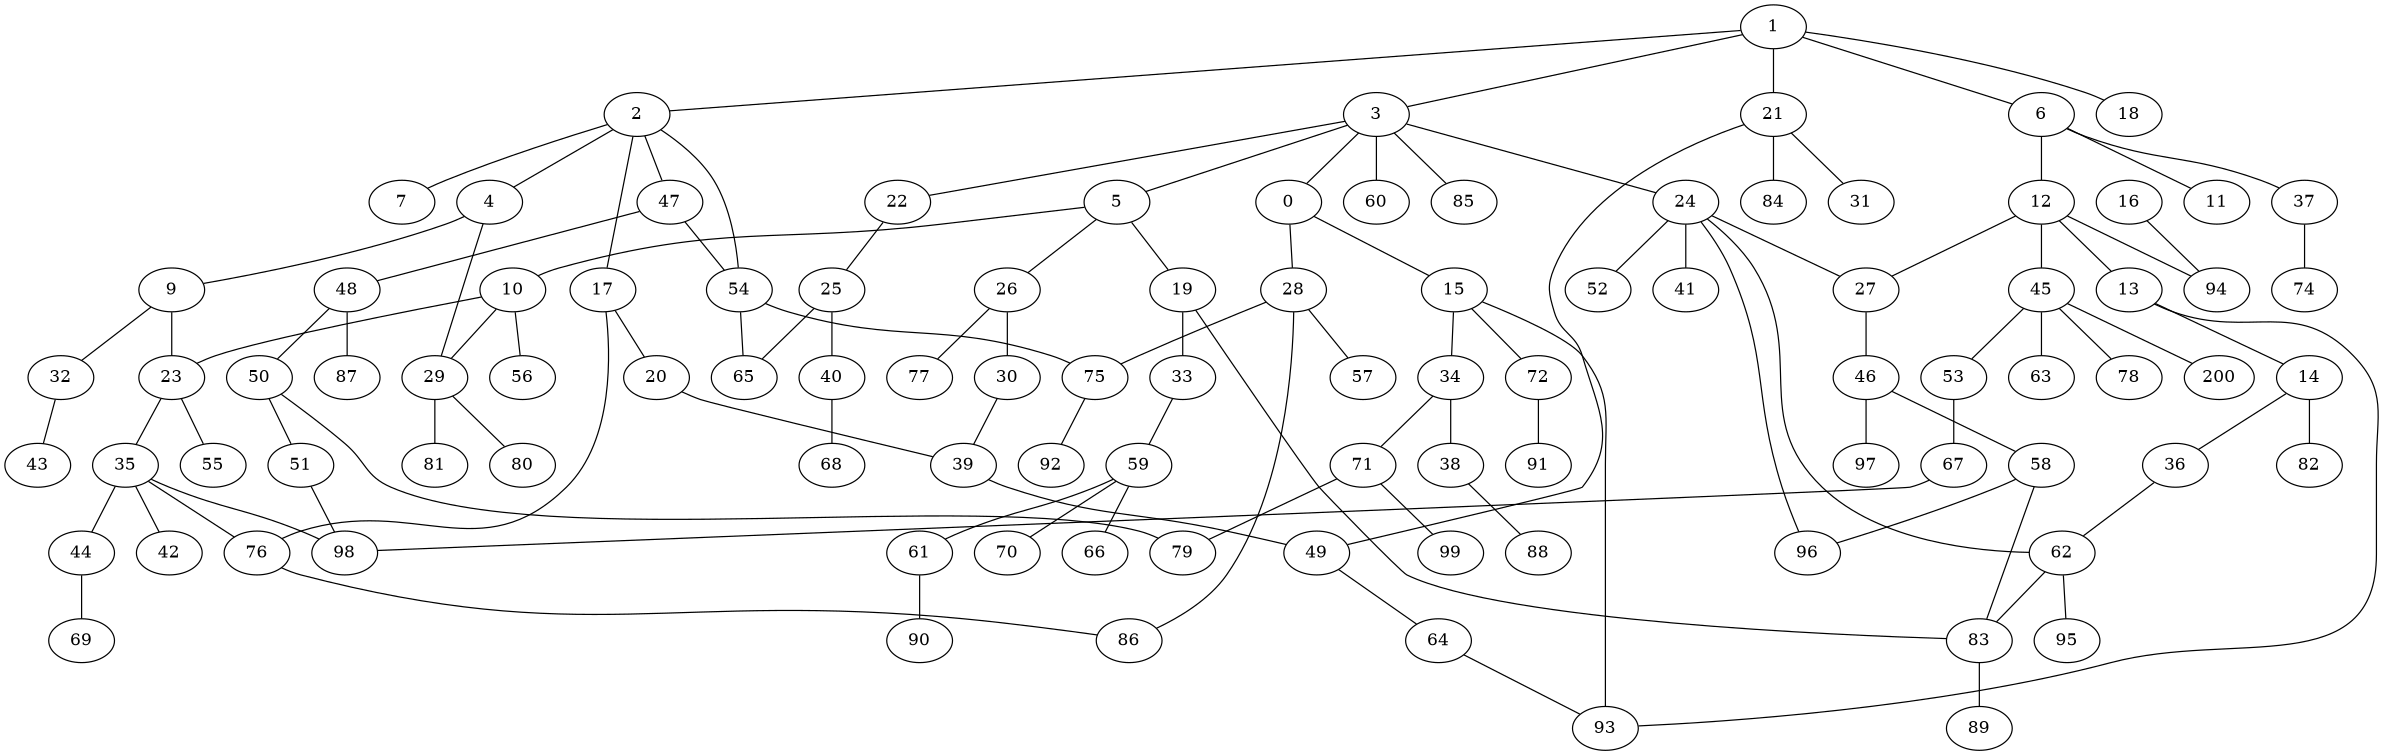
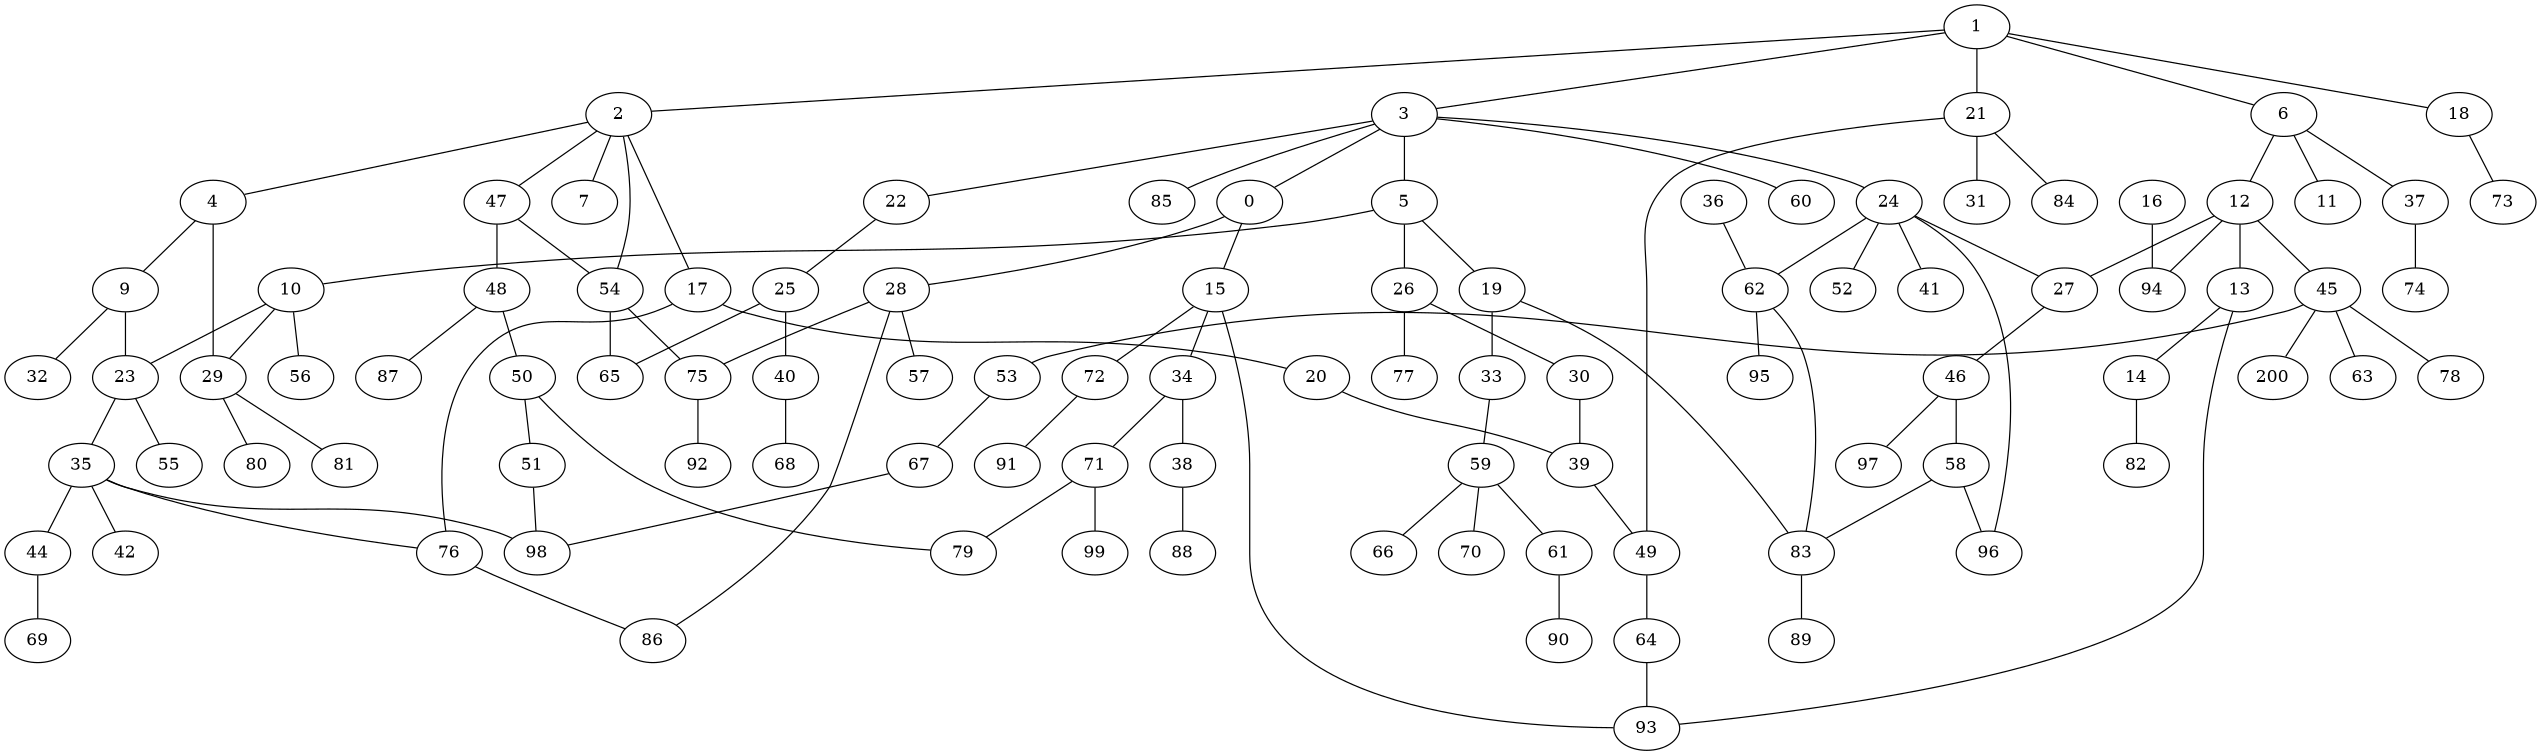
node "73": added
edge "14" -- "36": removed
node "43": removed
